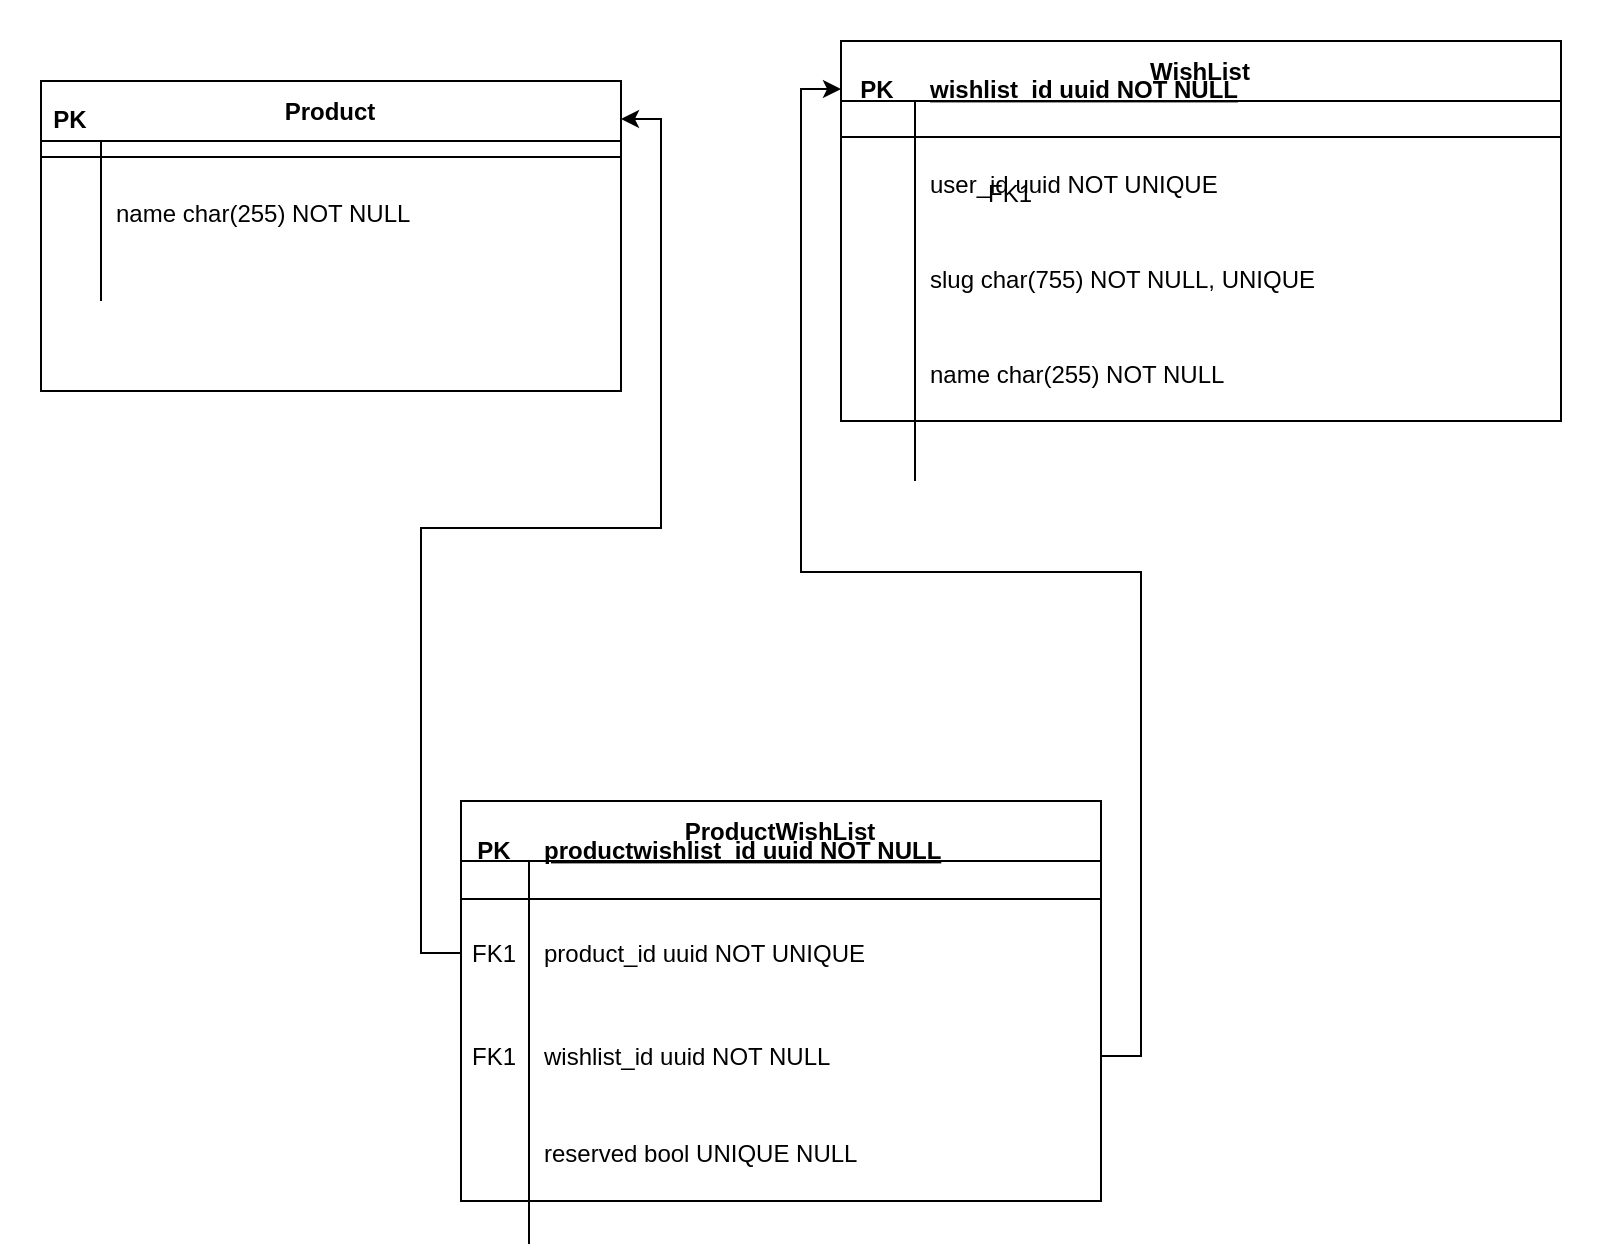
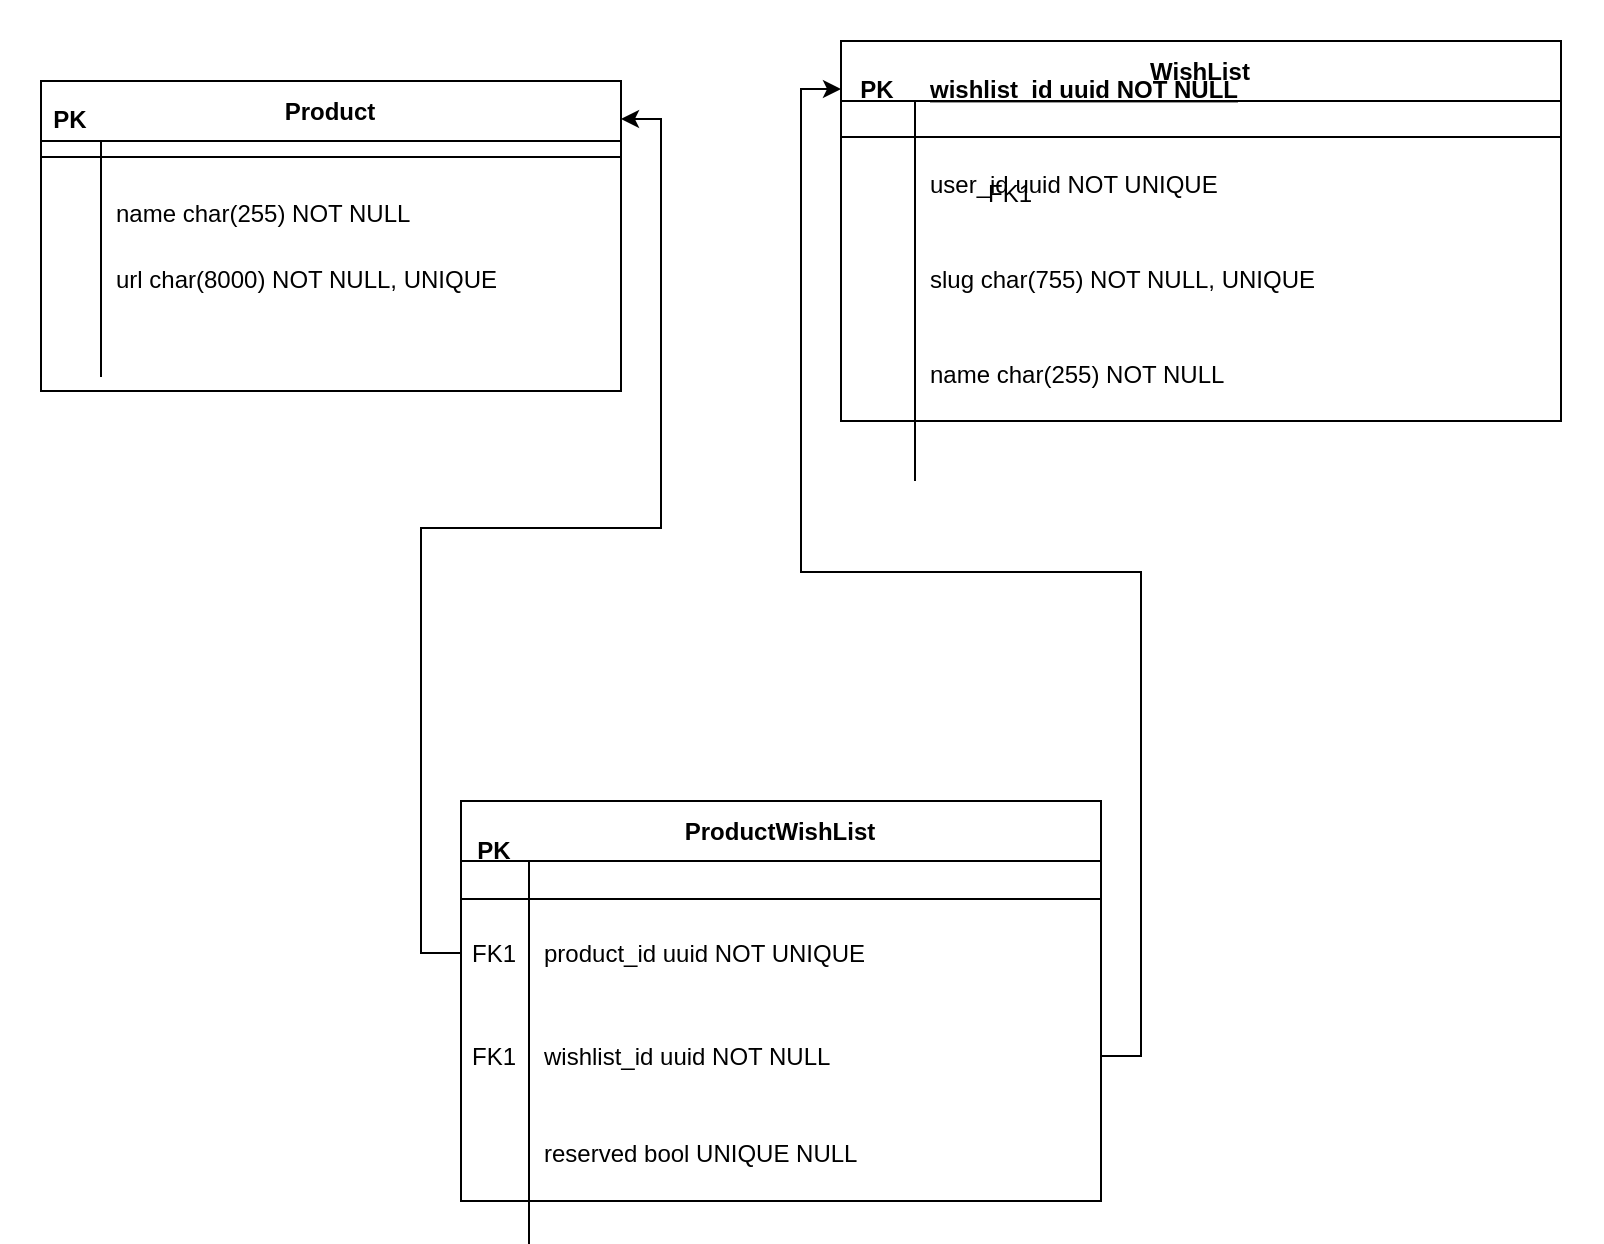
node "url char(8000) NOT NULL, UNIQUE": added
node "productwishlist_id uuid NOT NULL": removed
